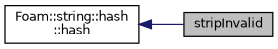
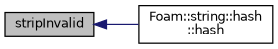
edge "stripInvalid" -> "Foam::string::hash ::hash": reversed
